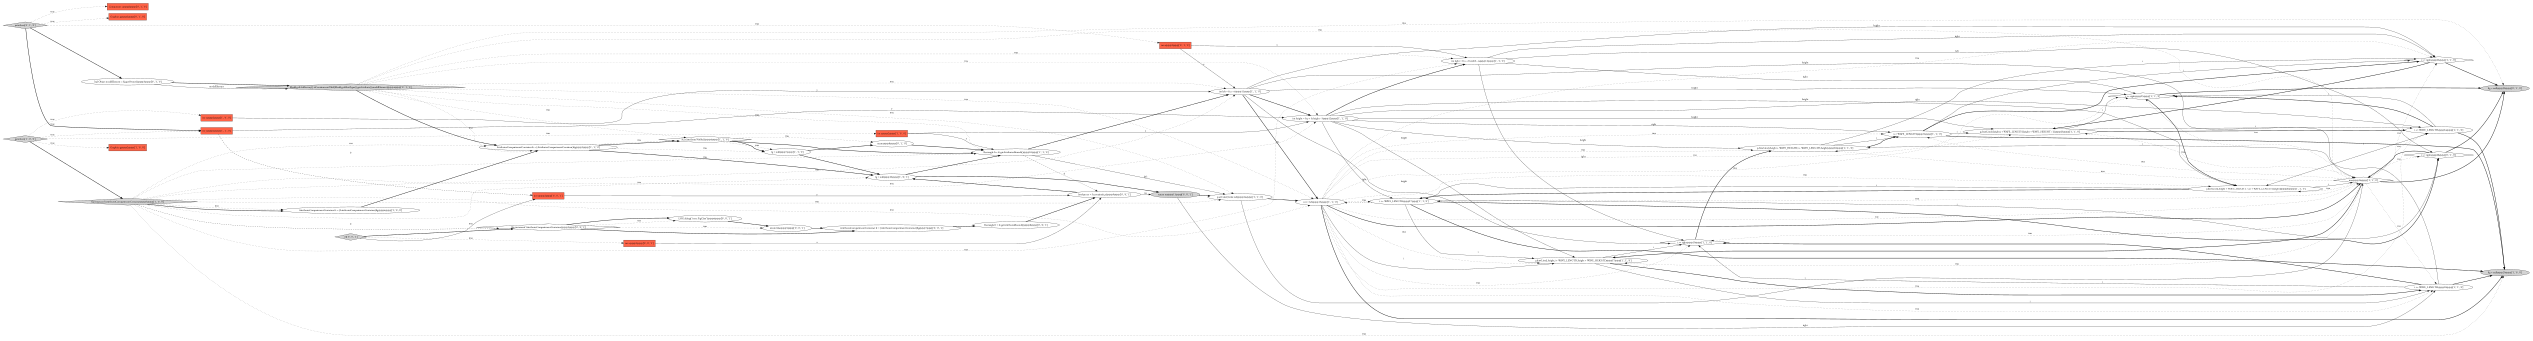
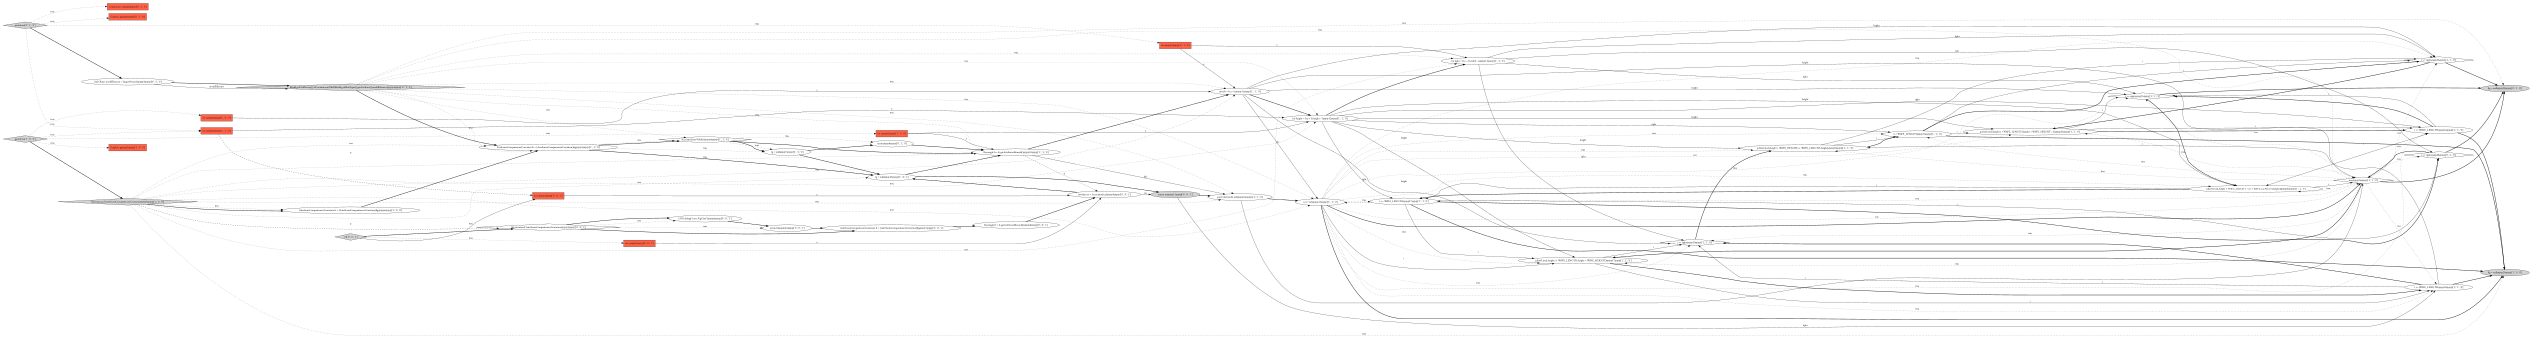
edge "paintIcon['0', '1', '0']" -> "int y@@@2@@@['1', '1', '0']": style bold -> dotted
edge "int left = fr.x + 6@@@11@@@['1', '1', '0']" -> "int i = left@@@15@@@['1', '1', '0']": style bold -> solid
